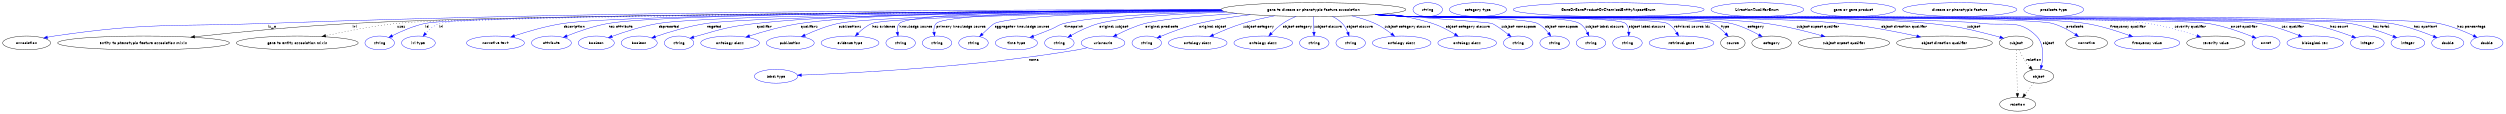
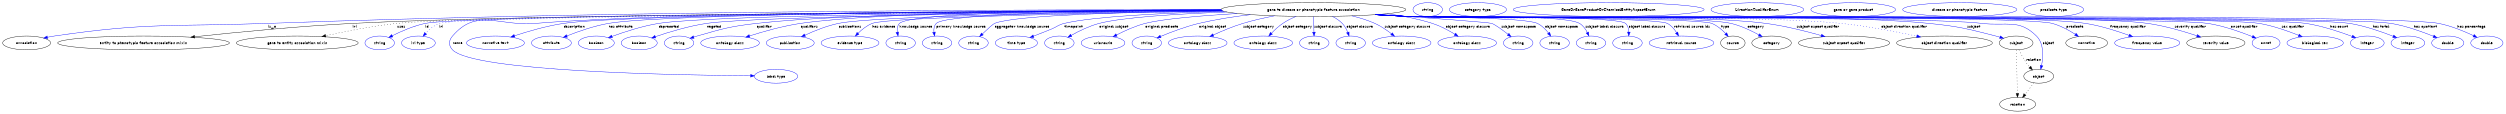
edge "gene to disease or phenotypic feature association" -> "severity value": style dotted -> solid
edge "gene to disease or phenotypic feature association" -> "object direction qualifier": style solid -> dotted
node "retrieval gene": label "retrieval gene" -> "retrieval source"
edge "uriorcurie" -> "label type": now "gene to disease or phenotypic feature association" -> "label type"
